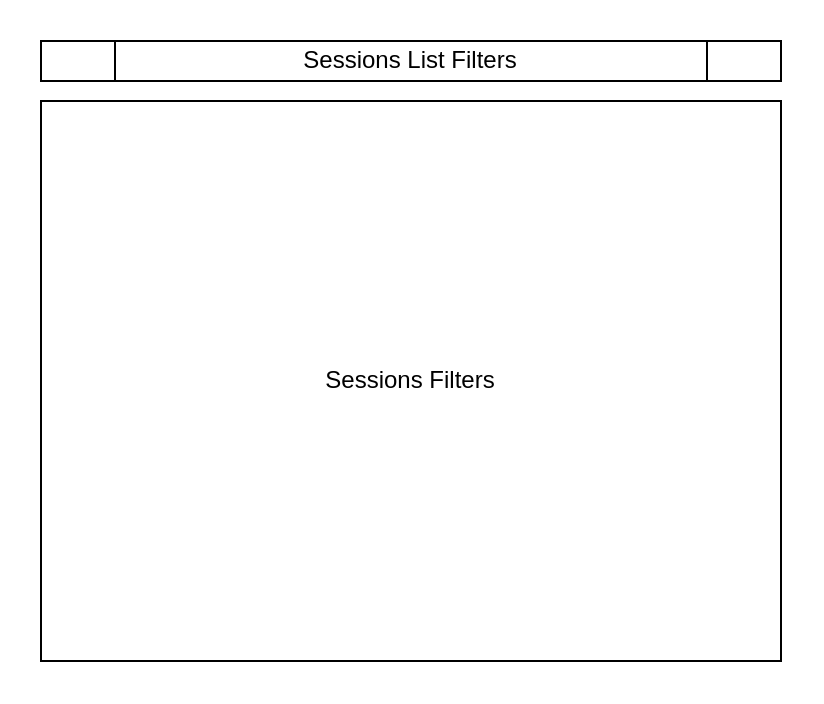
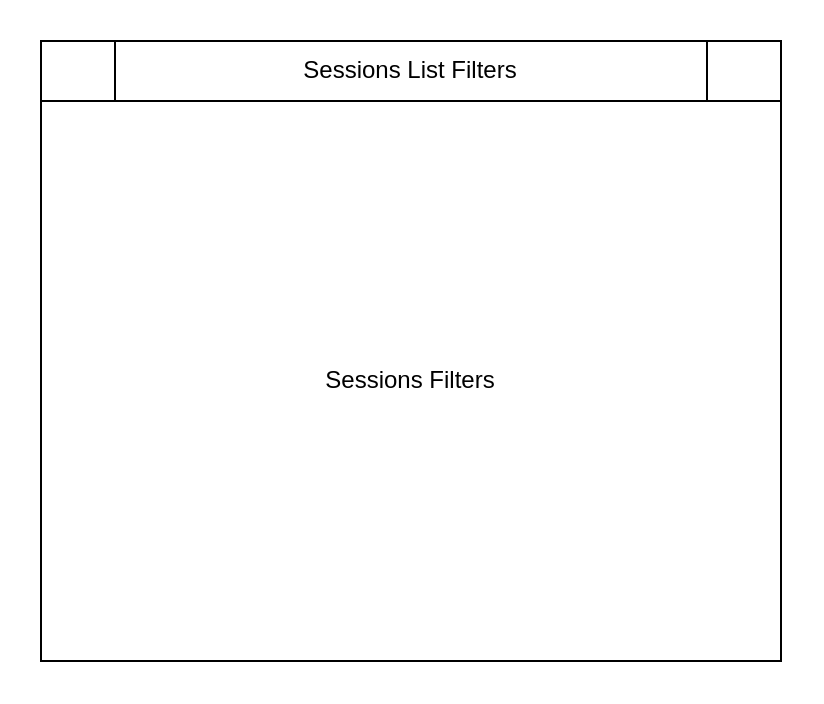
node "Sessions List Filters": size 740x40 -> 740x60
